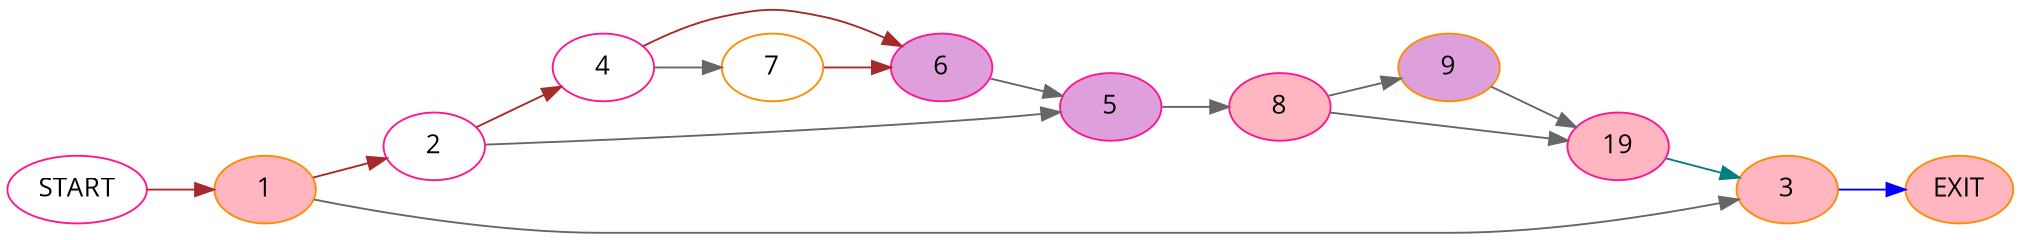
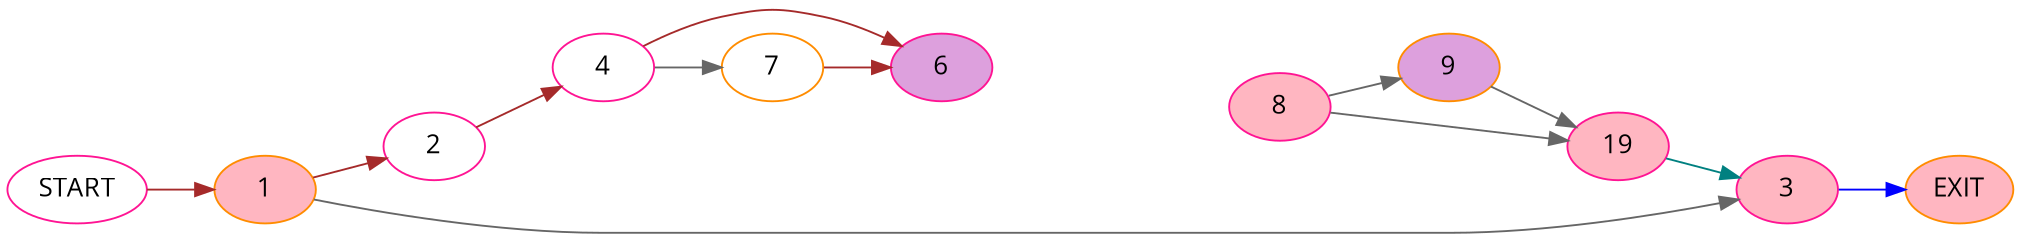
node "5": removed
node "3": color darkorange -> deeppink
